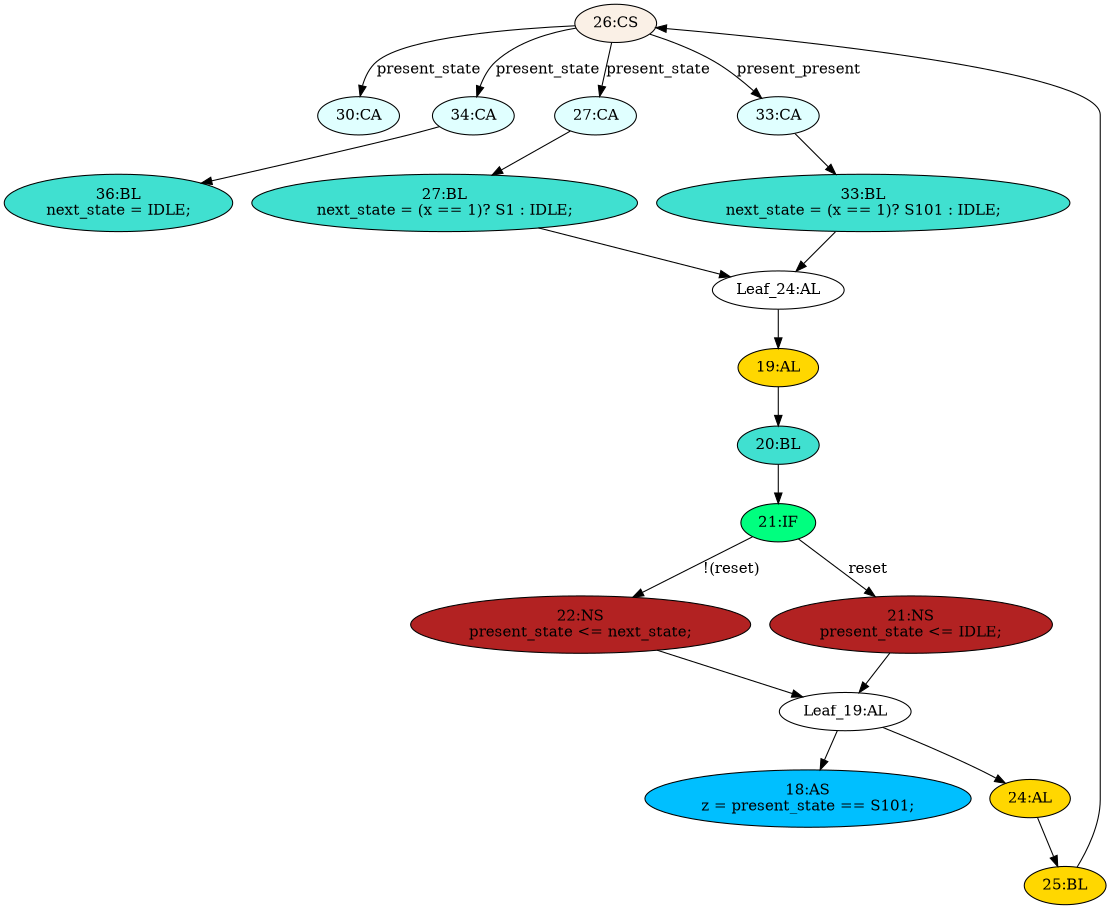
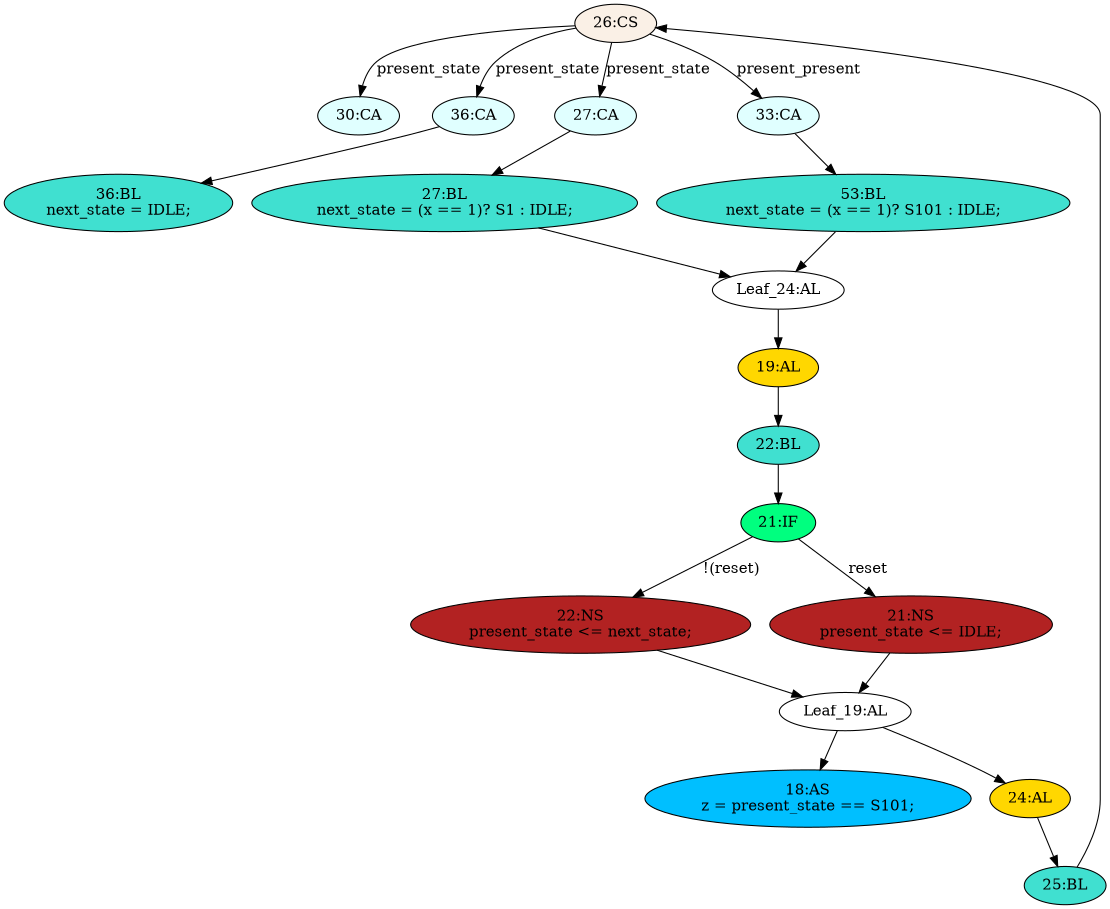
node "34:CA": label "34:CA" -> "36:CA"
node "33:BL next_state = (x == 1)? S101 : IDLE;": label "33:BL next_state = (x == 1)? S101 : IDLE;" -> "53:BL next_state = (x == 1)? S101 : IDLE;"
node "20:BL": label "20:BL" -> "22:BL"
node "25:BL": fillcolor gold -> turquoise
